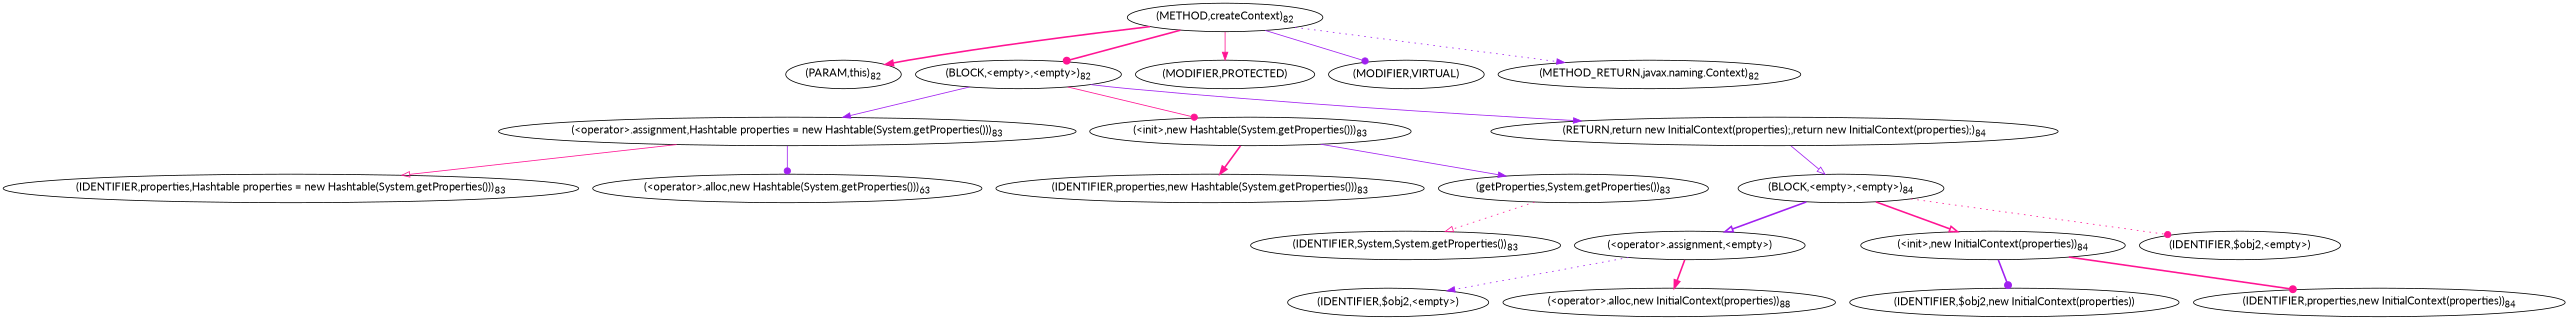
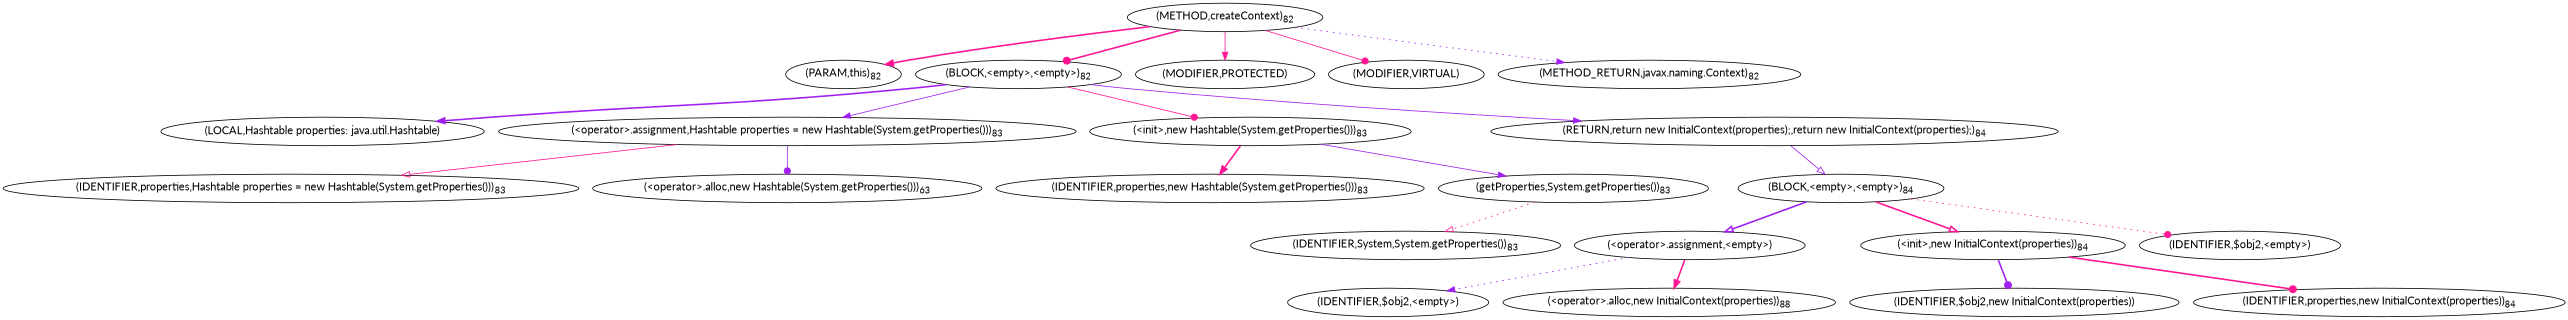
edge "(METHOD,createContext)" -> "(MODIFIER,VIRTUAL)": color purple -> deeppink
node "(LOCAL,Hashtable properties: java.util.Hashtable)": added
